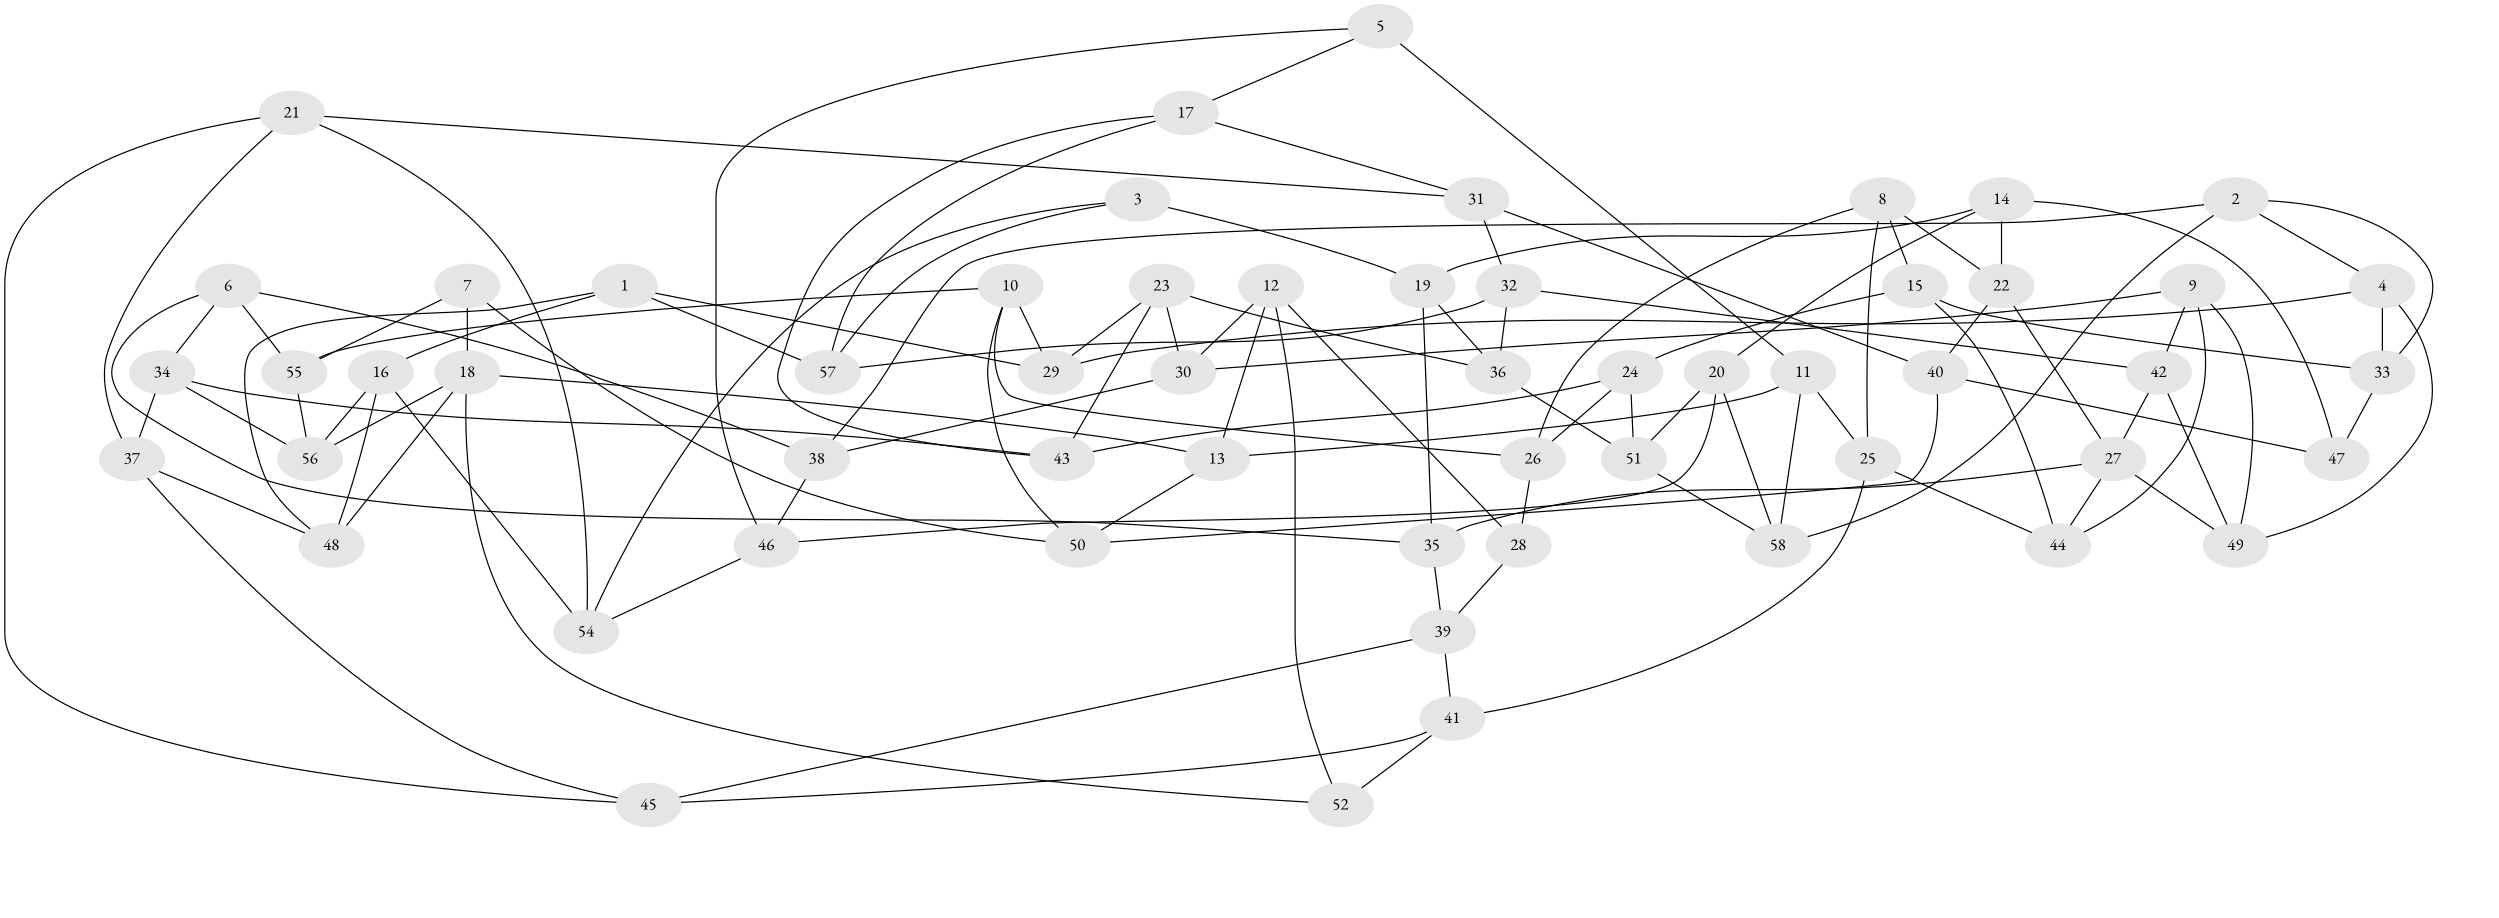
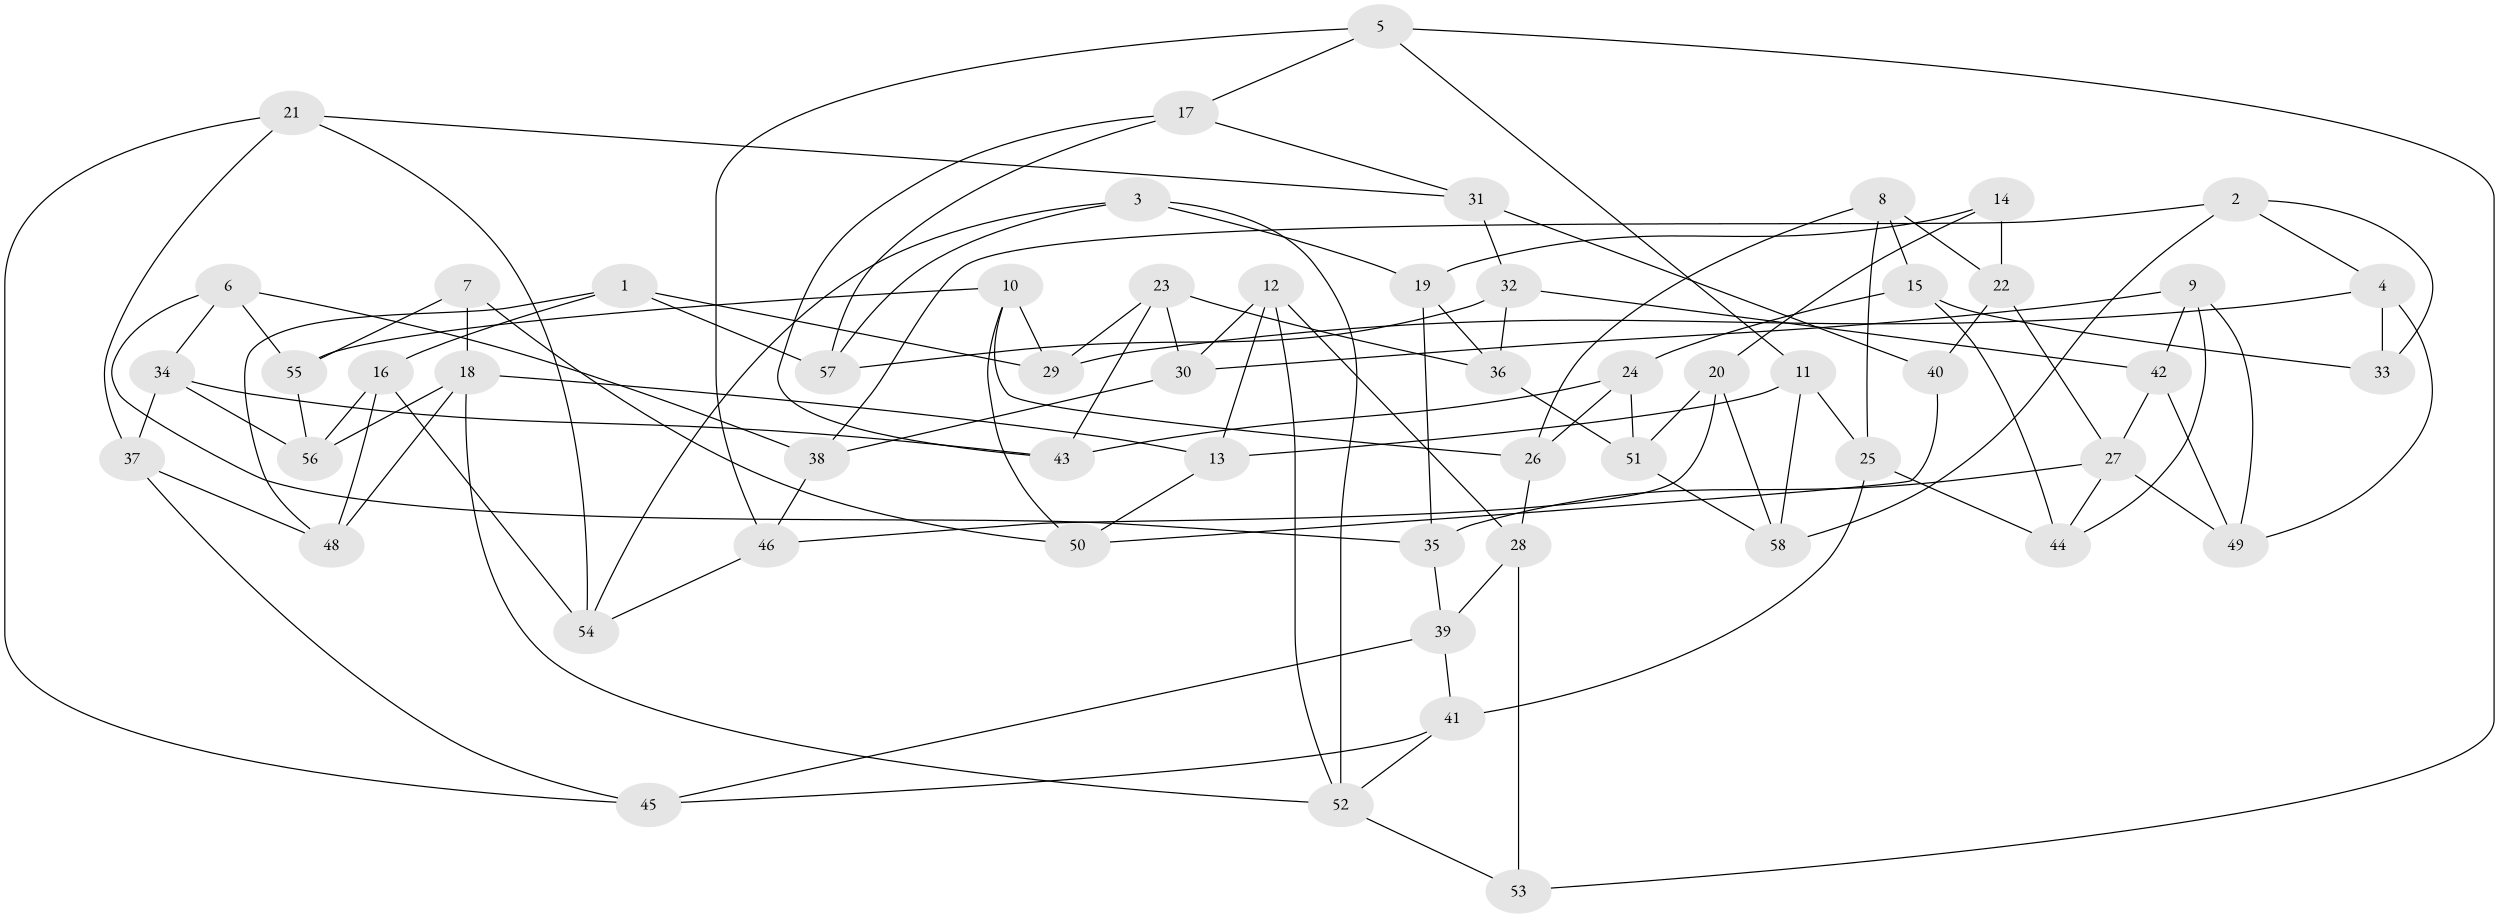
edge "3" -- "52": added
node "47": removed
node "53": added
